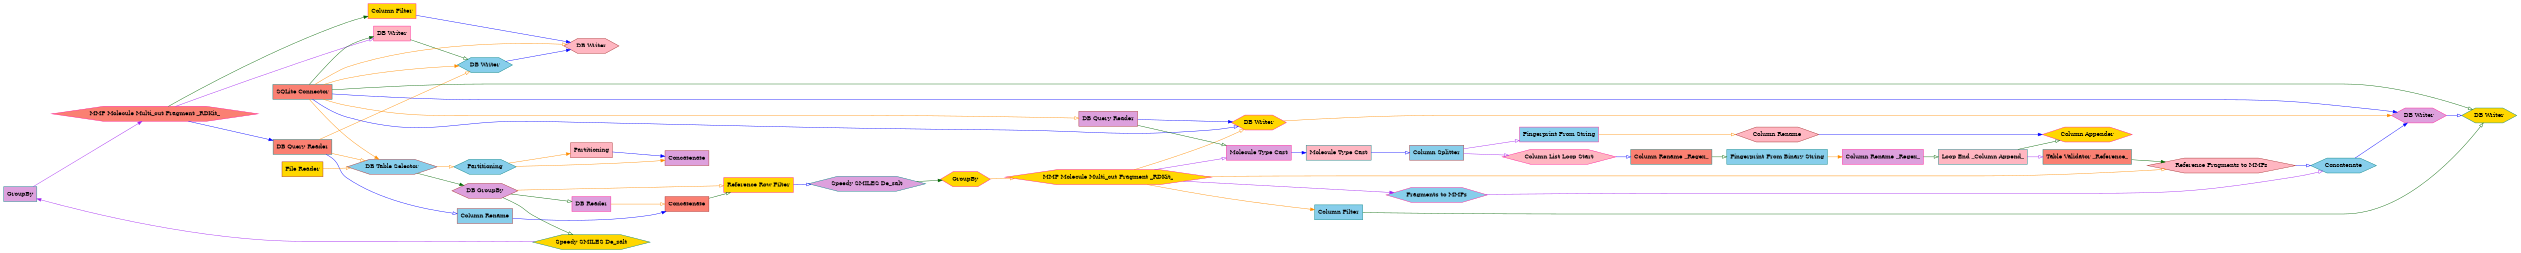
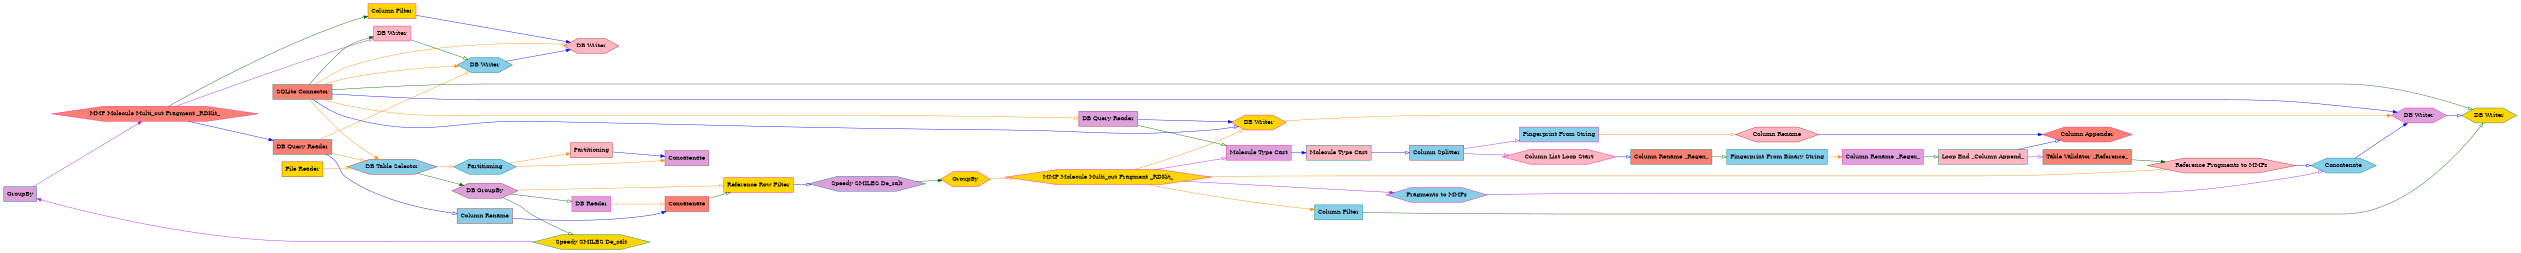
node "Column Appender": fillcolor gold -> salmon
edge "Loop End _Column Append_" -> "Column Appender": color darkgreen -> blue
